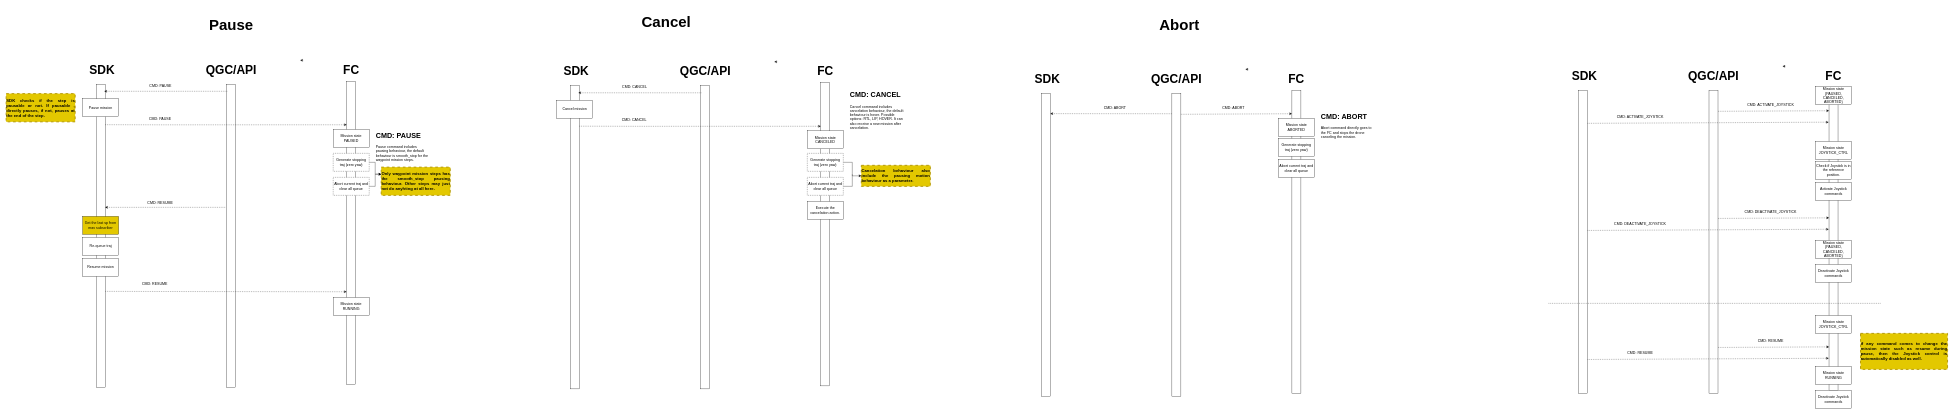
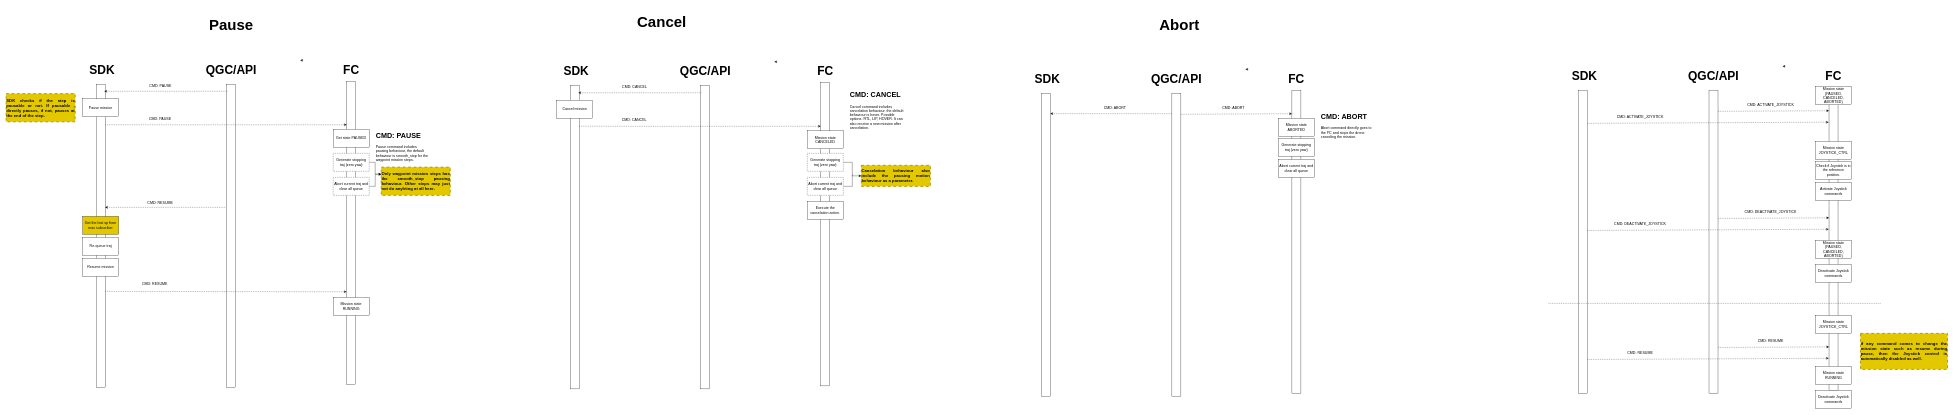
node "Cancel": moved (666, 21) -> (662, 21)
node "Mission state PAUSED": label "Mission state PAUSED" -> "Get state PAUSED"
